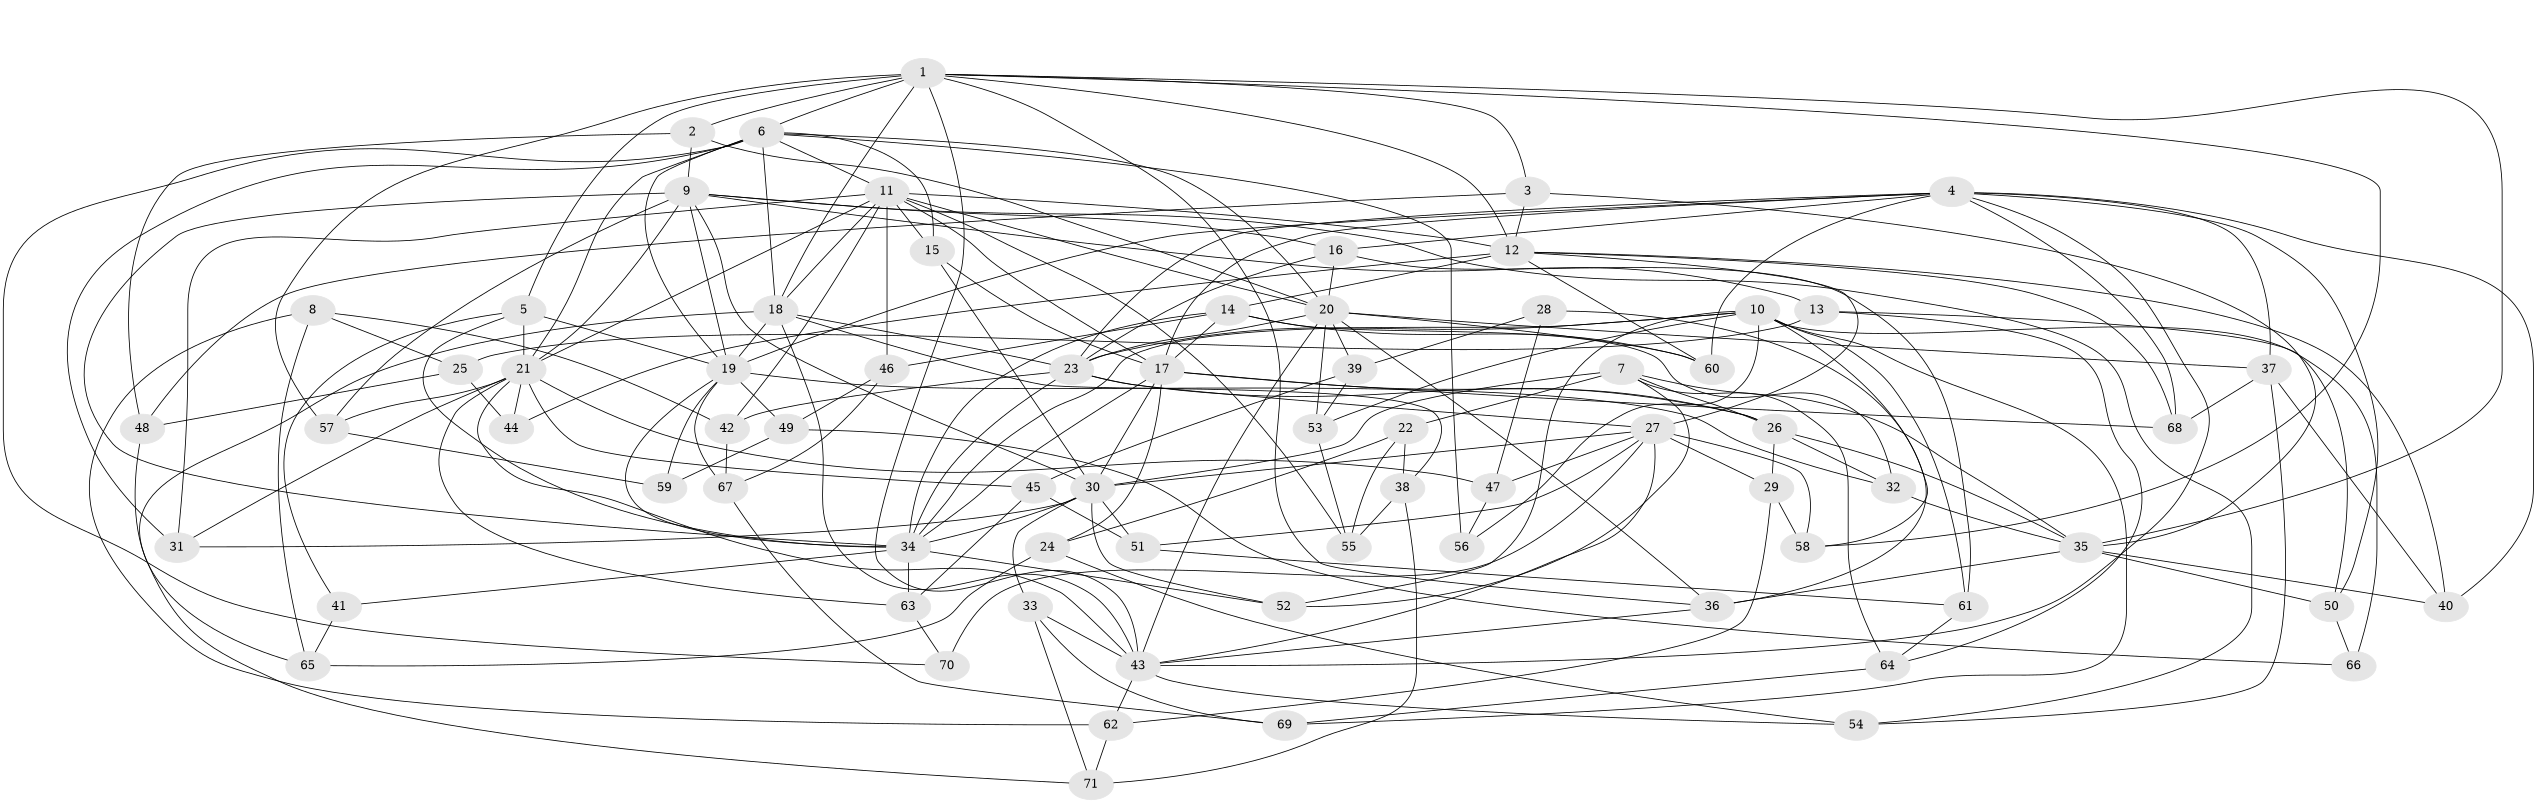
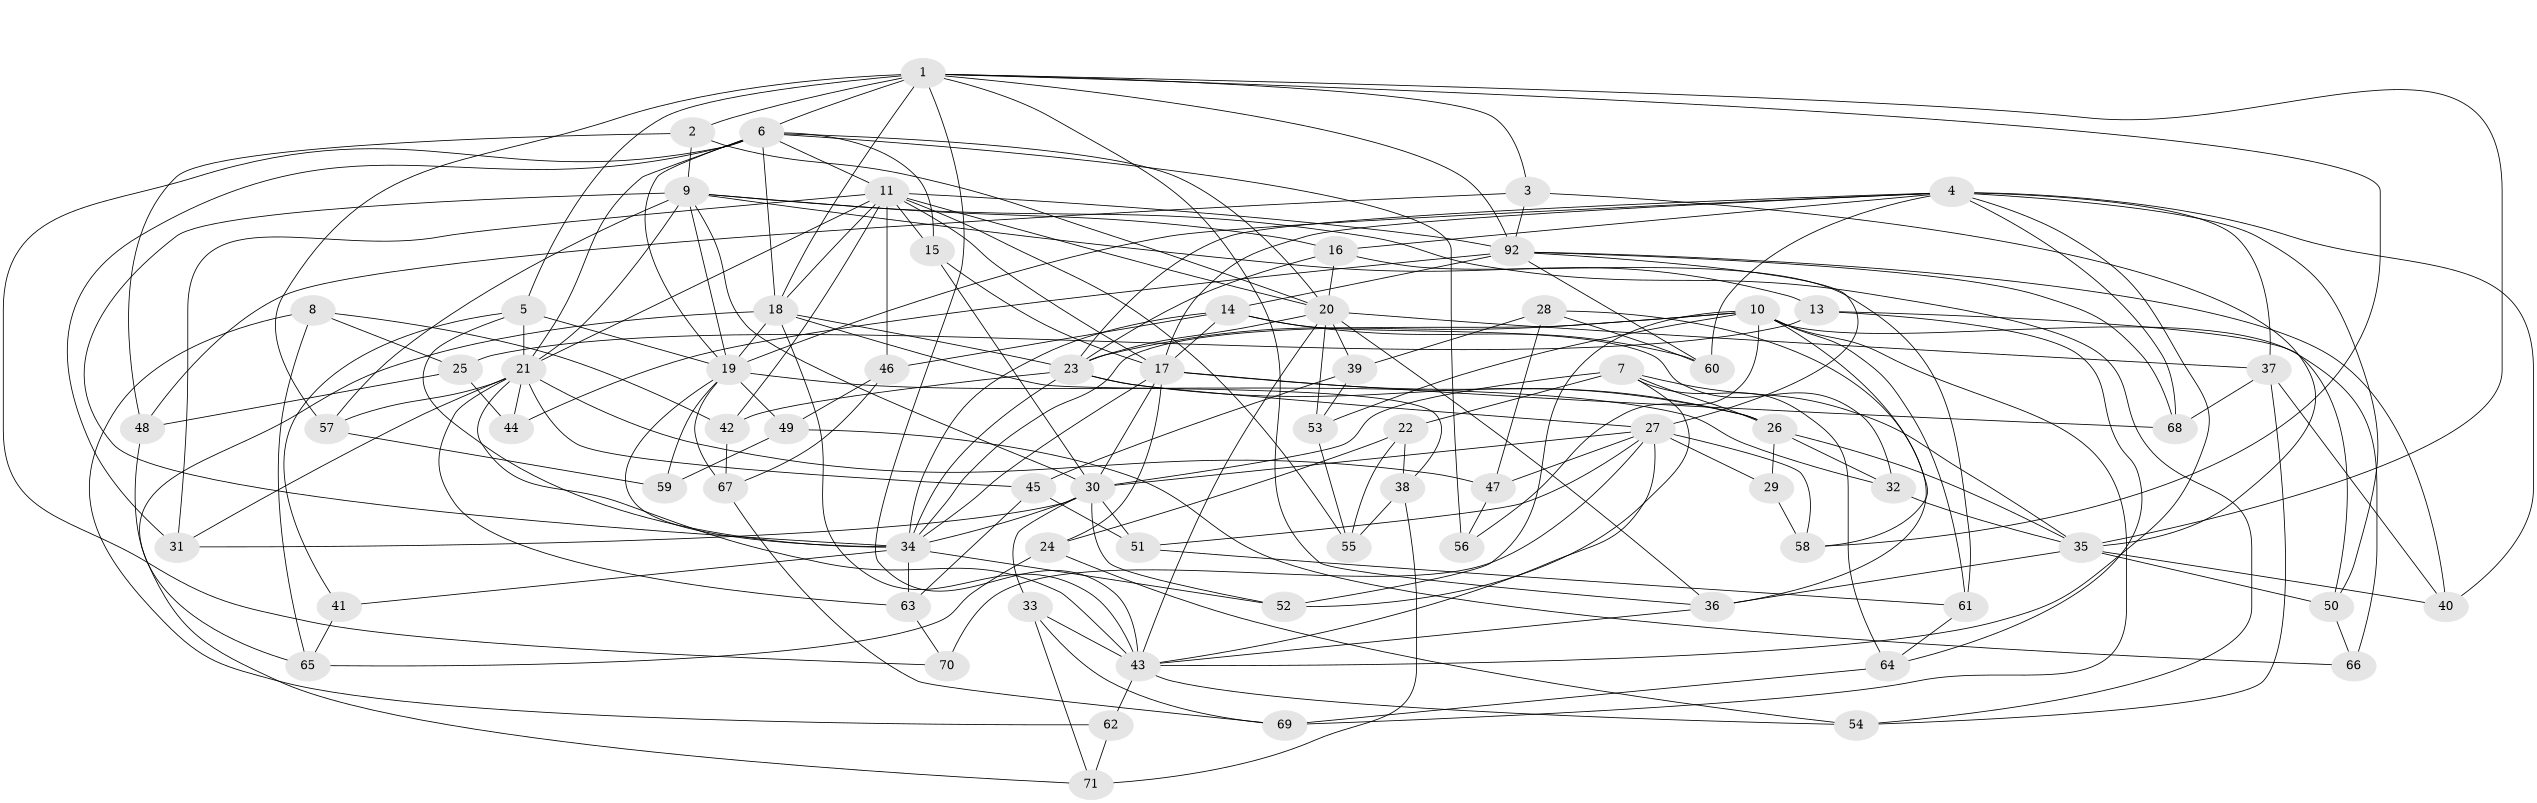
node "12": label "12" -> "92"
edge "20" -- "60": now "28" -- "60"
edge "29" -- "62": removed
